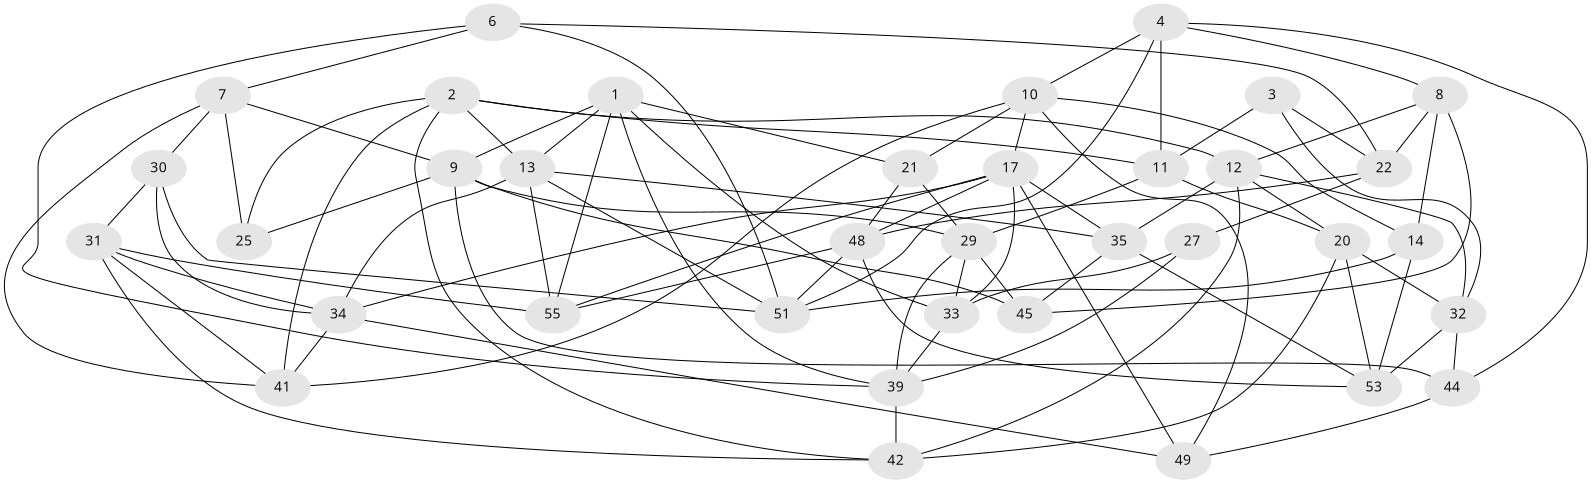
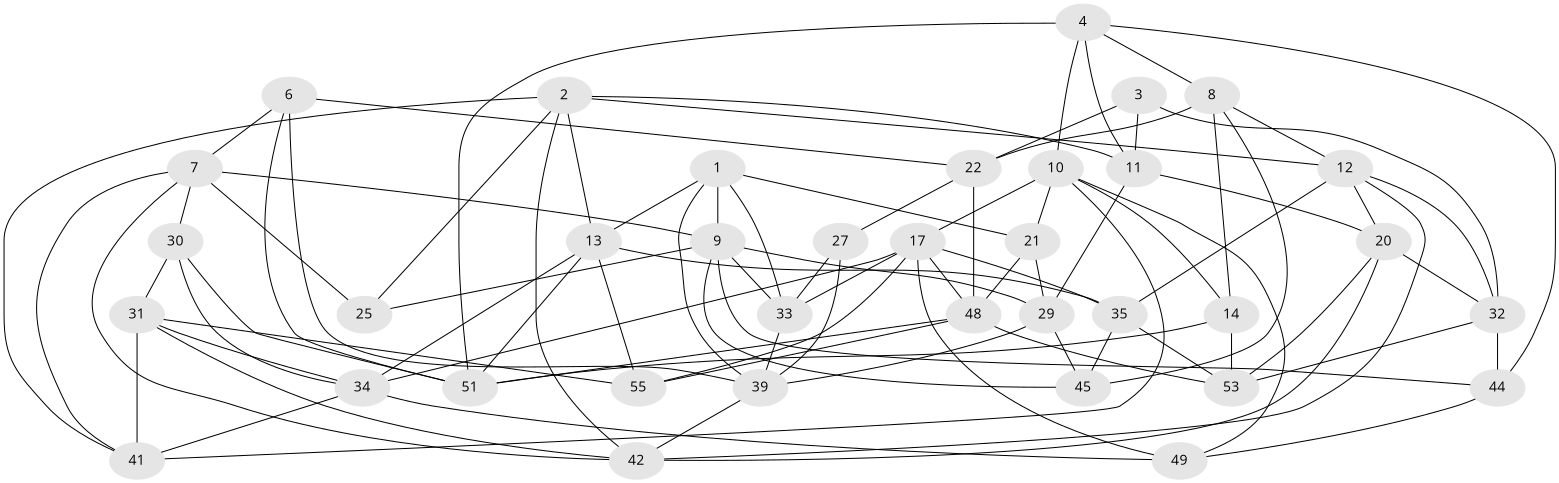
edge "1" -- "55": removed
edge "29" -- "33": now "9" -- "33"
edge "7" -- "42": added
